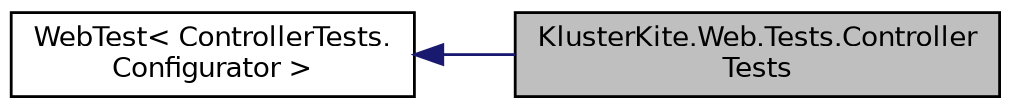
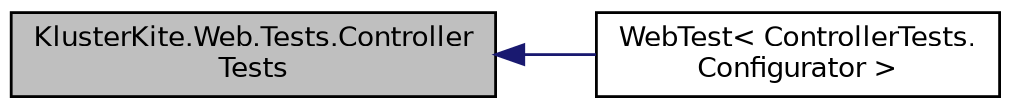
edge "KlusterKite.Web.Tests.Controller Tests" -> "WebTest< ControllerTests. Configurator >": reversed
